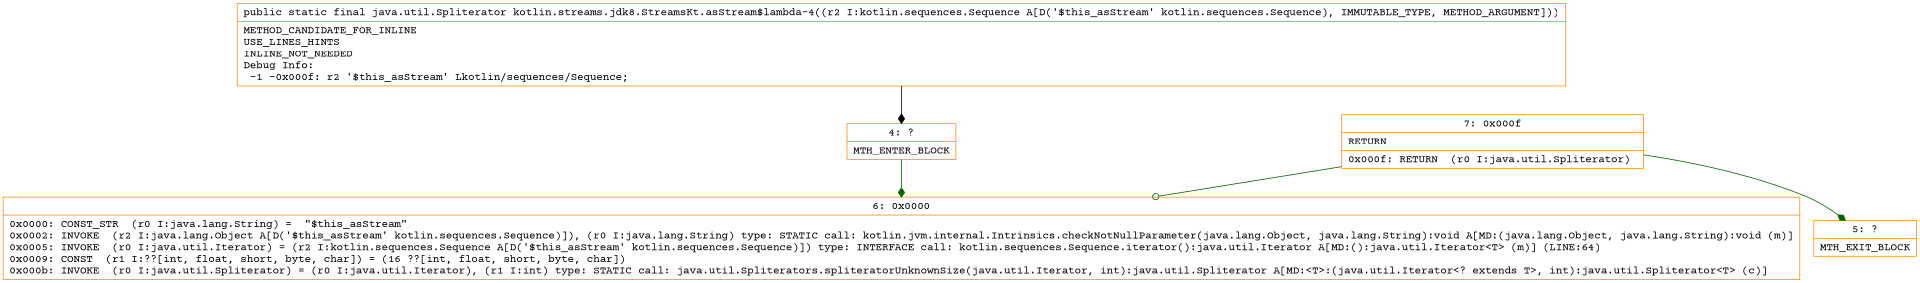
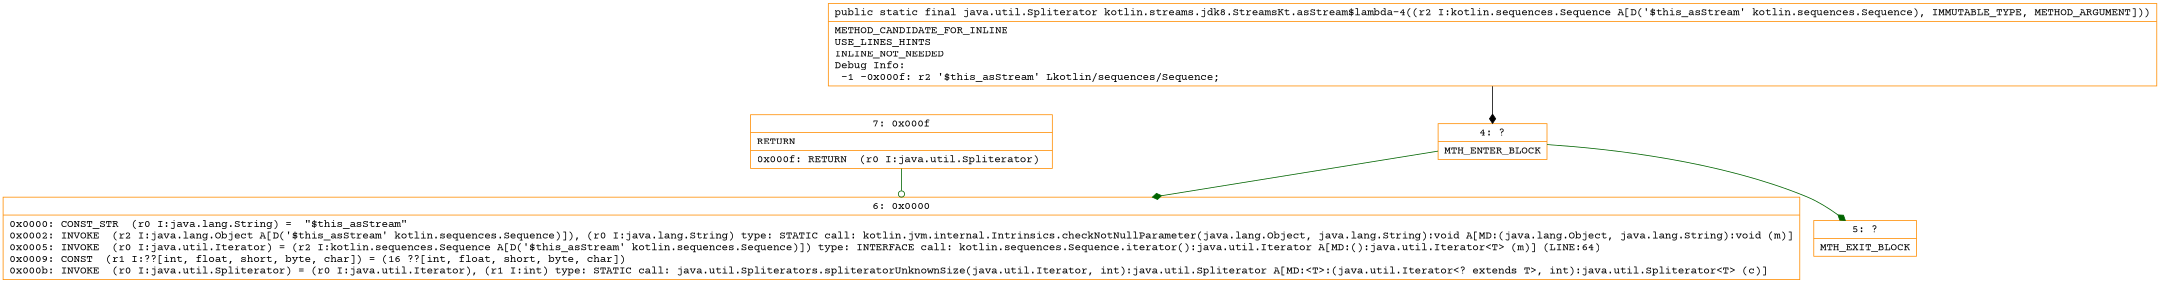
edge "7: 0x000f" -> "5: ?": now "4: ?" -> "5: ?"
